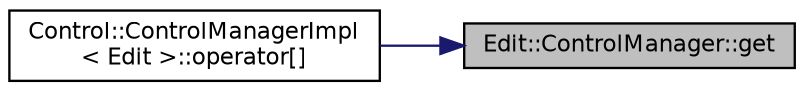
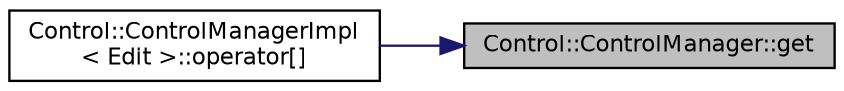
node "Edit::ControlManager::get": label "Edit::ControlManager::get" -> "Control::ControlManager::get"
